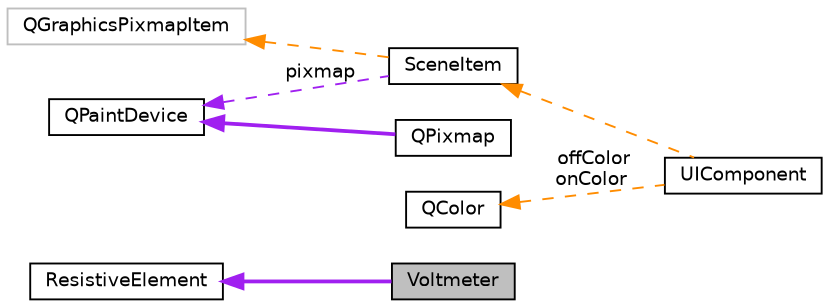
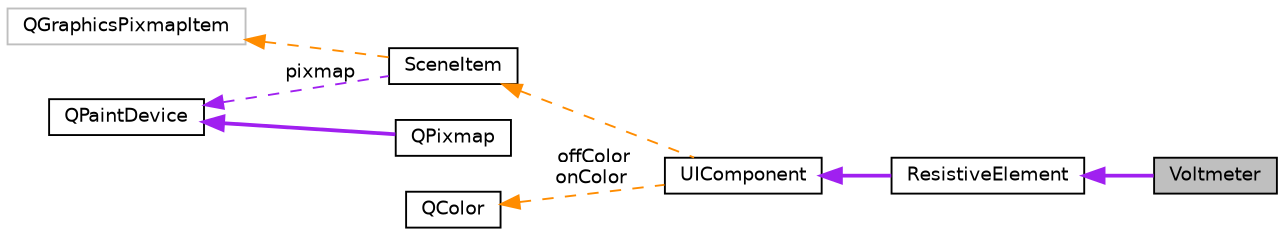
edge "ResistiveElement" -> "UIComponent": added
